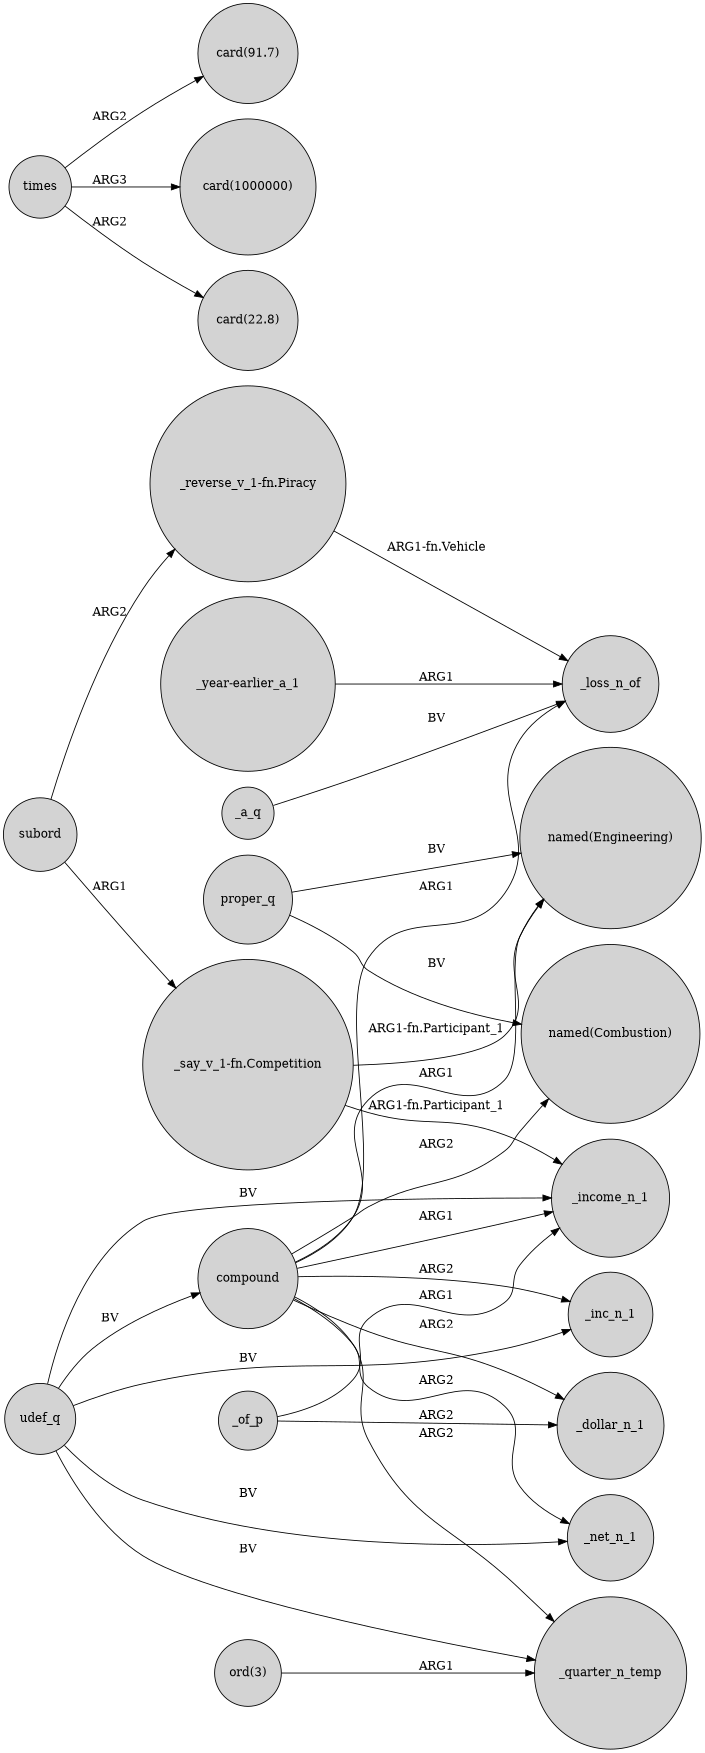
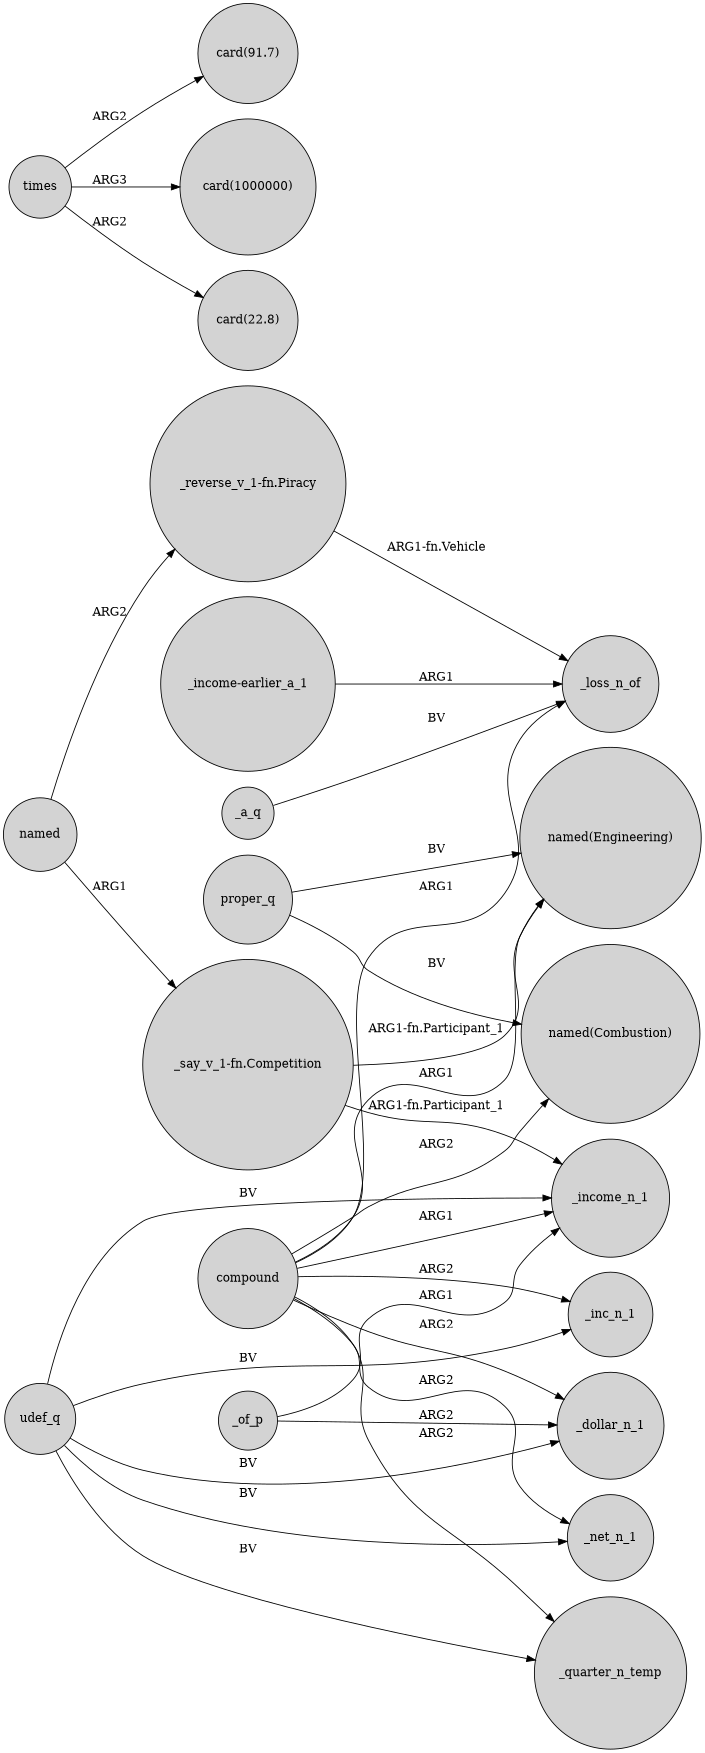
node "_year-earlier_a_1": label "_year-earlier_a_1" -> "_income-earlier_a_1"
node "subord": label "subord" -> "named"
edge "udef_q" -> "compound": now "udef_q" -> "_dollar_n_1"
node "ord(3)": removed
